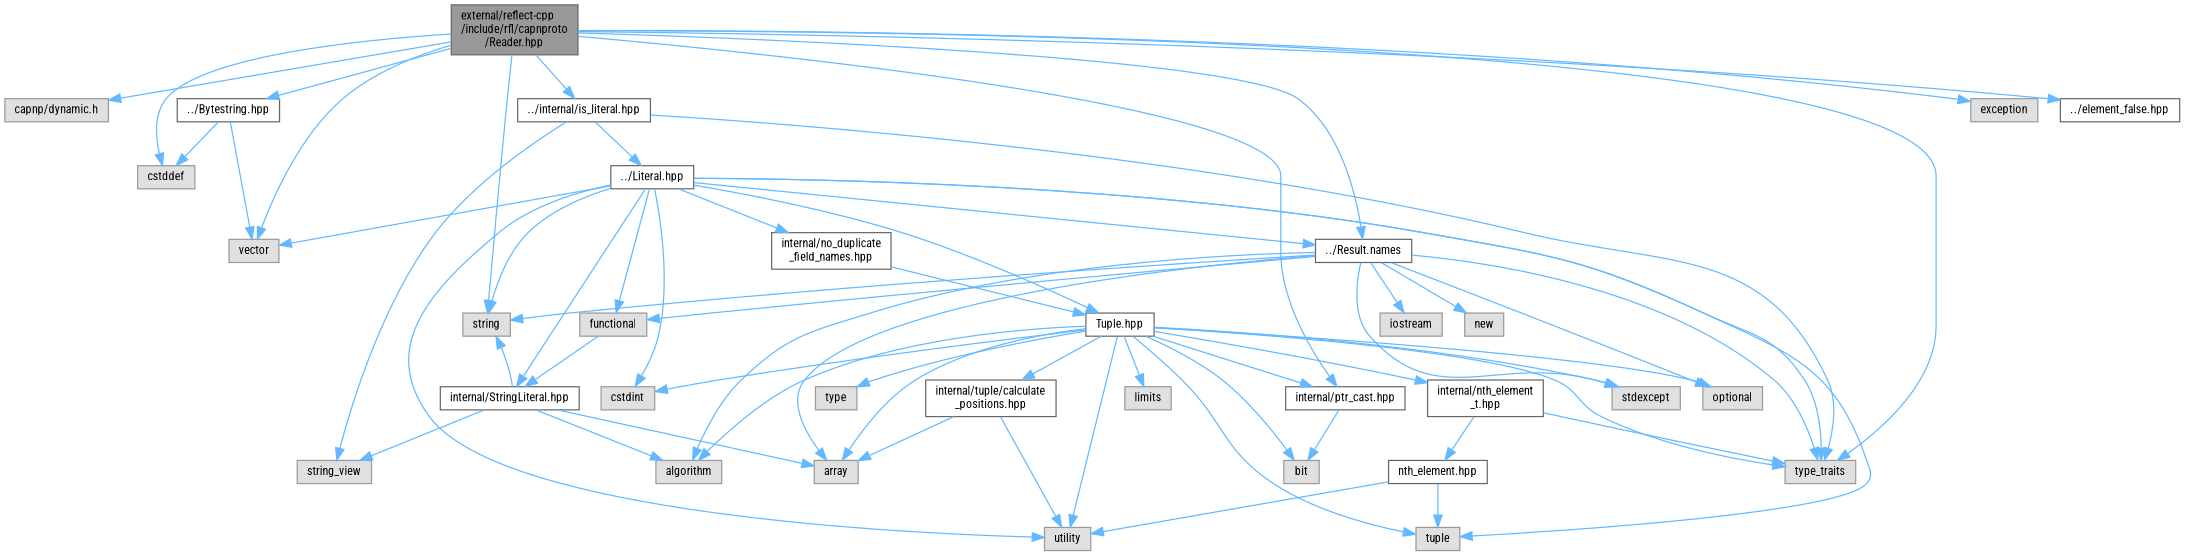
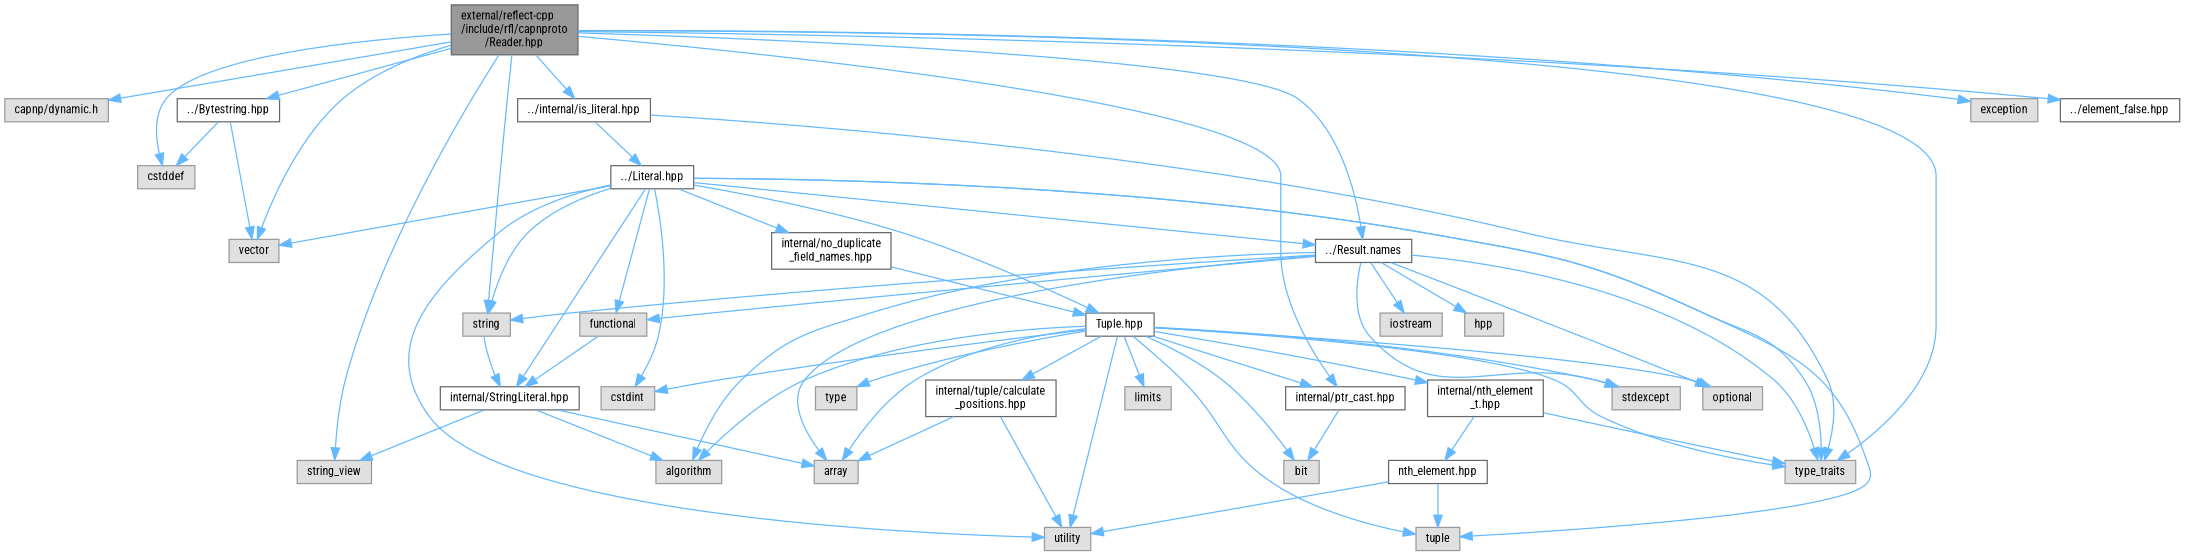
edge "../internal/is_literal.hpp" -> "string_view": now "external/reflect-cpp /include/rfl/capnproto /Reader.hpp" -> "string_view"
node "new": label "new" -> "hpp"
edge "internal/StringLiteral.hpp" -> "string": reversed
